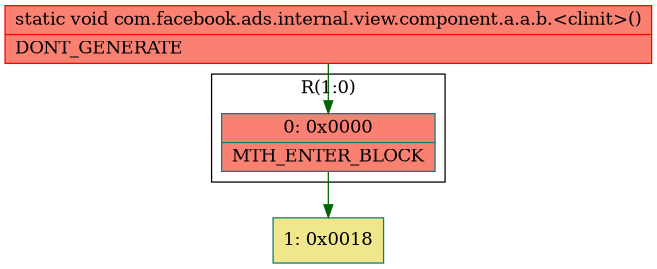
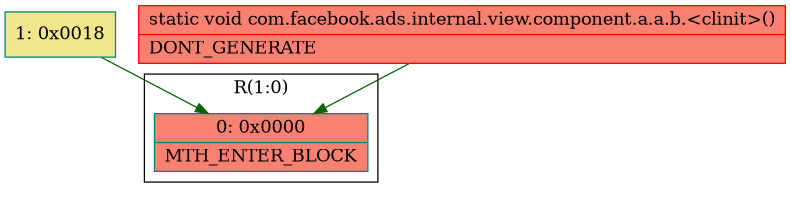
edge "0: 0x0000" -> "1: 0x0018": reversed
